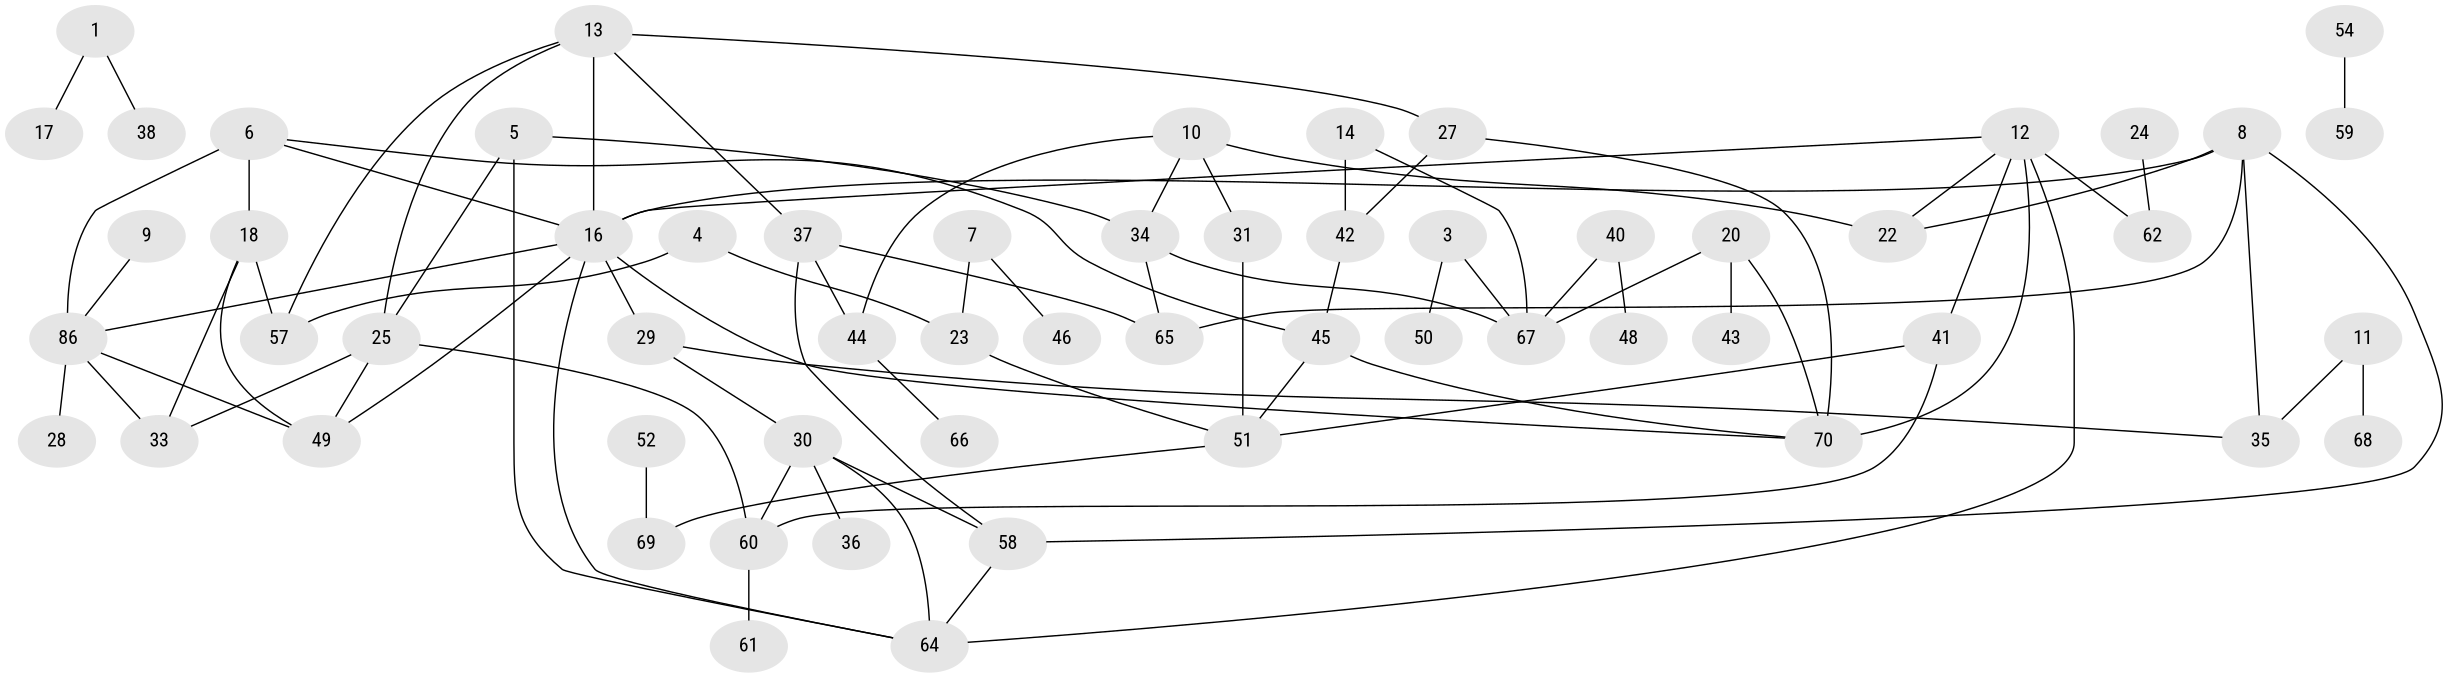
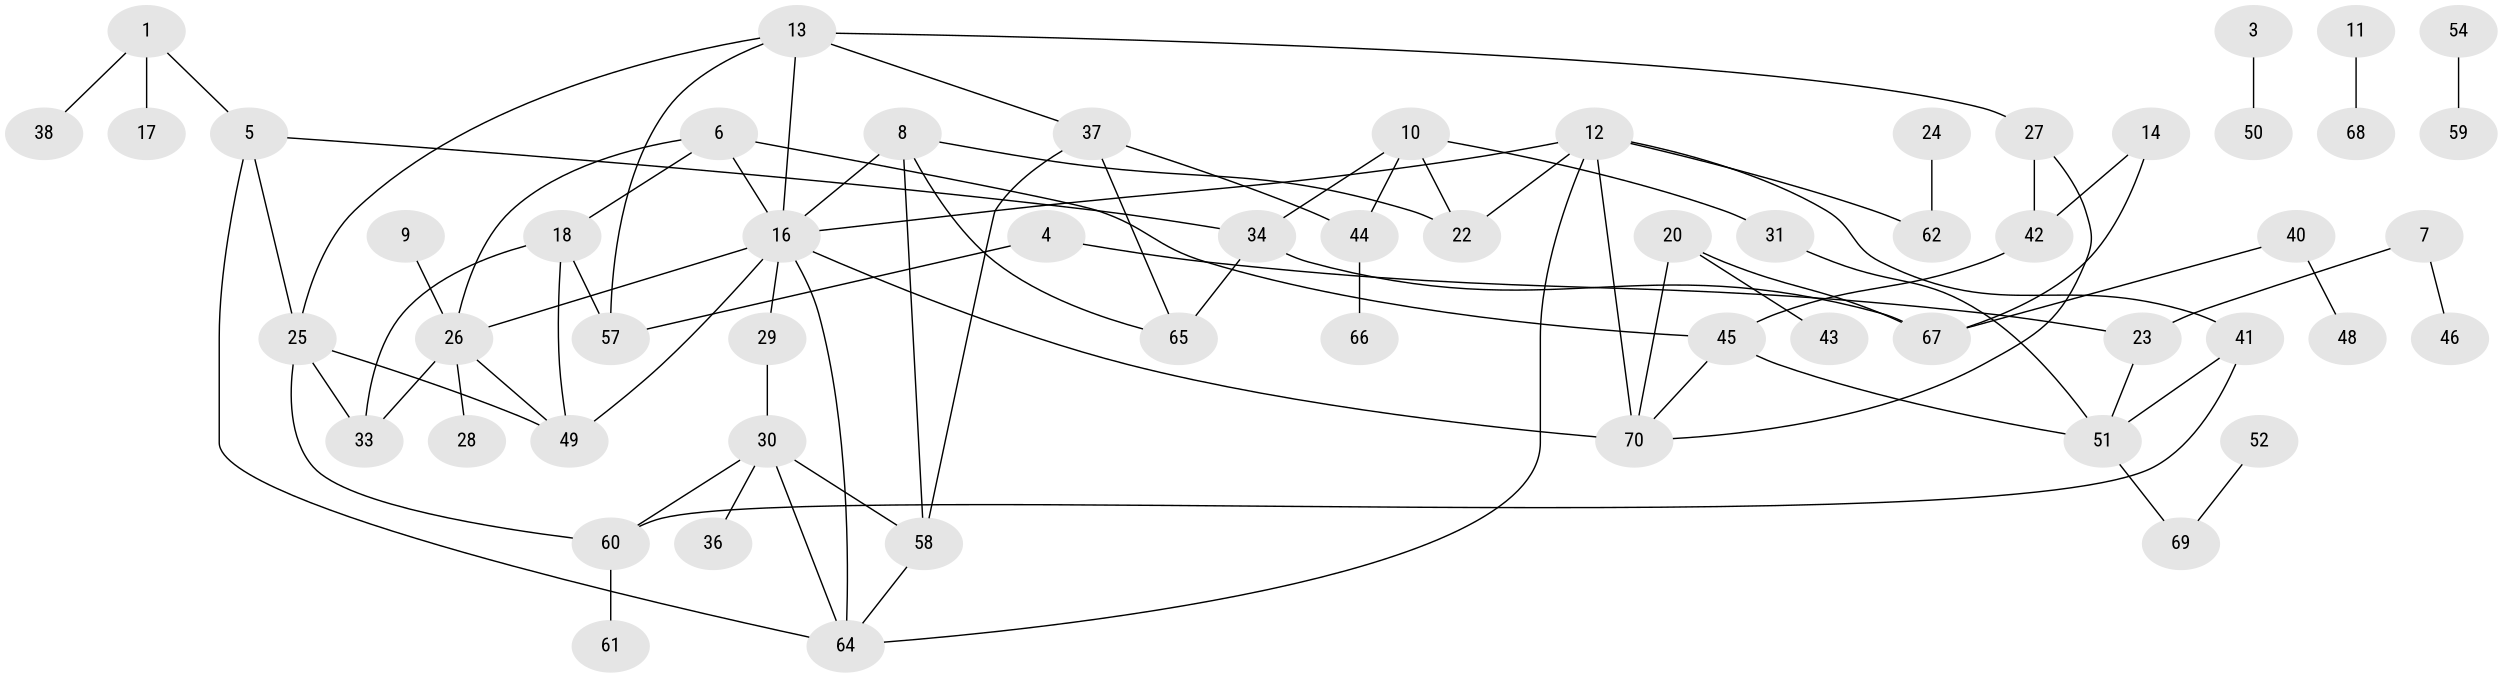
edge "1" -- "5": added
edge "3" -- "67": removed
node "86": label "86" -> "26"
node "35": removed
